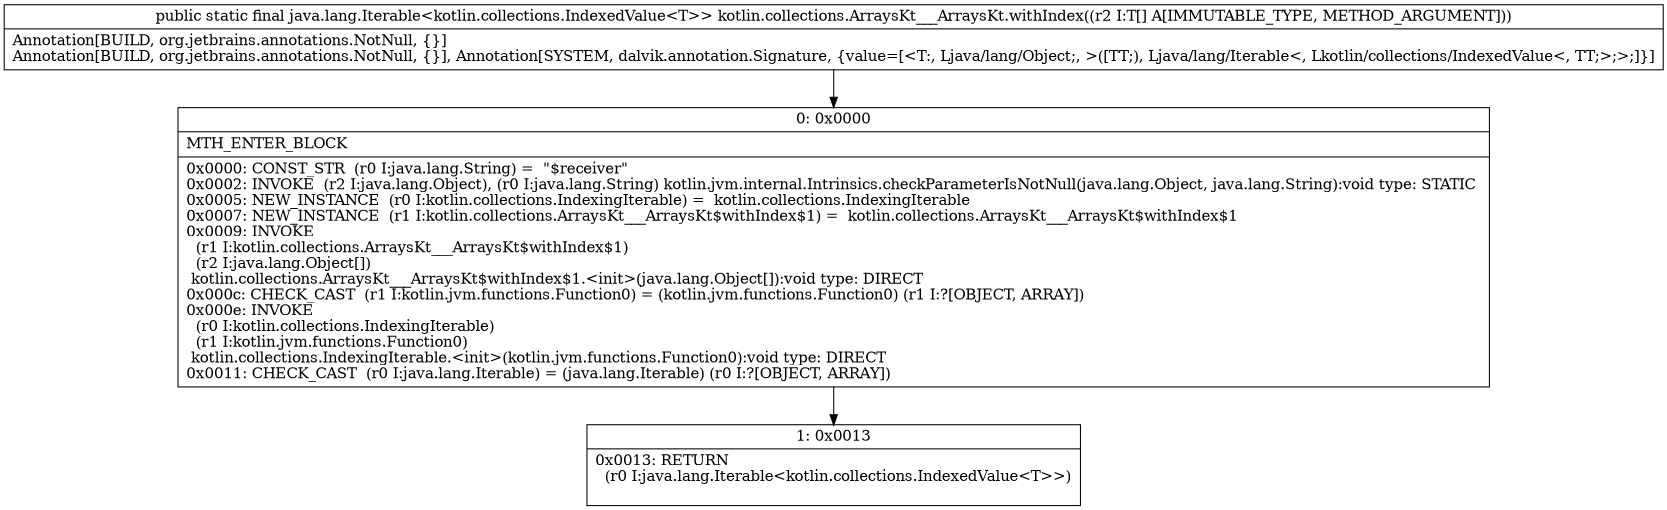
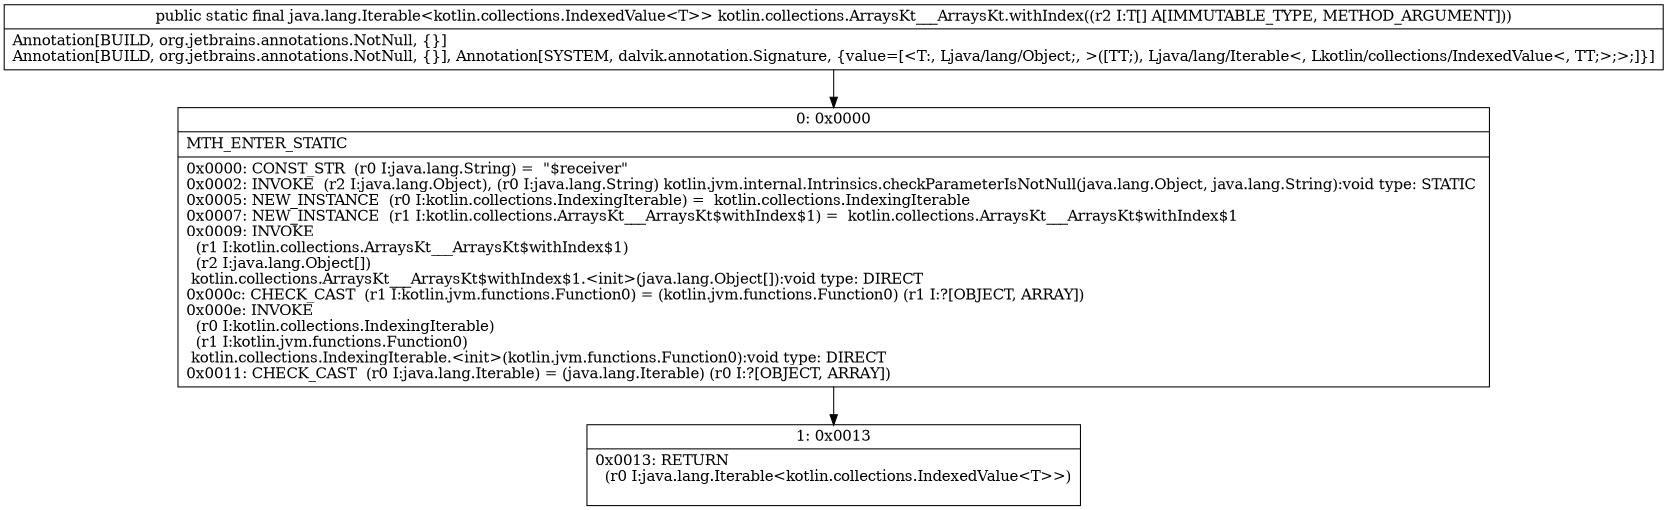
node "0: 0x0000": text "MTH_ENTER_BLOCK" -> "MTH_ENTER_STATIC"
